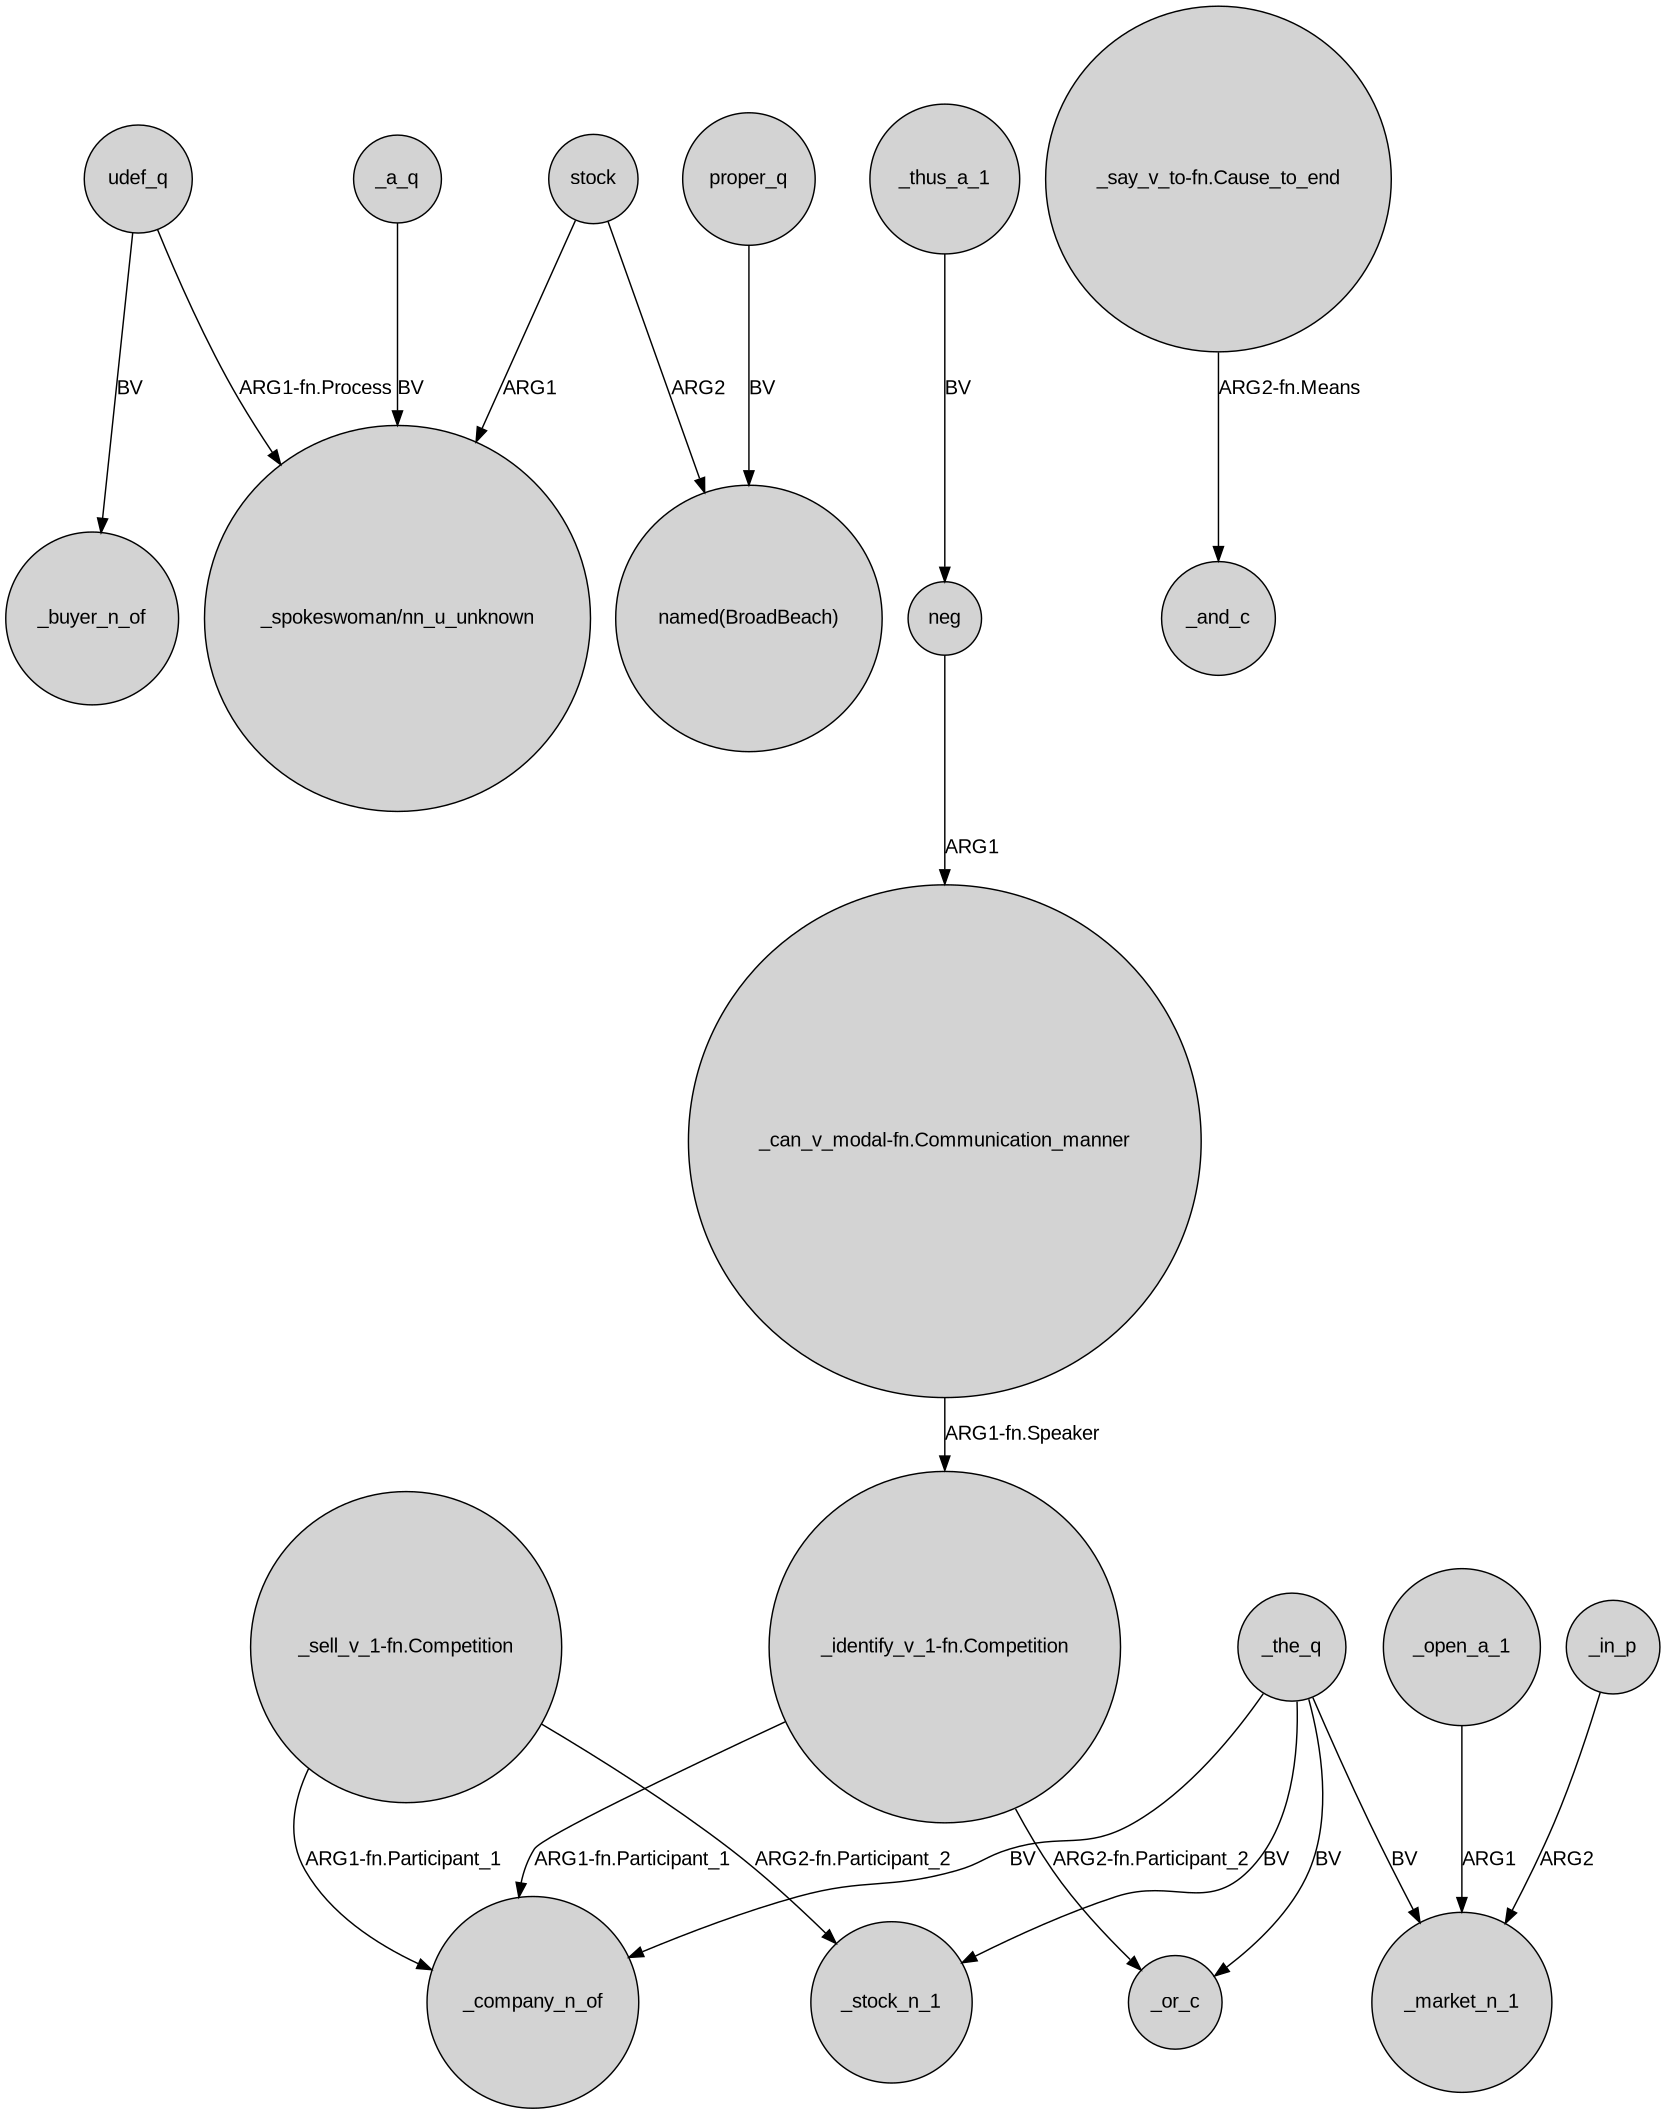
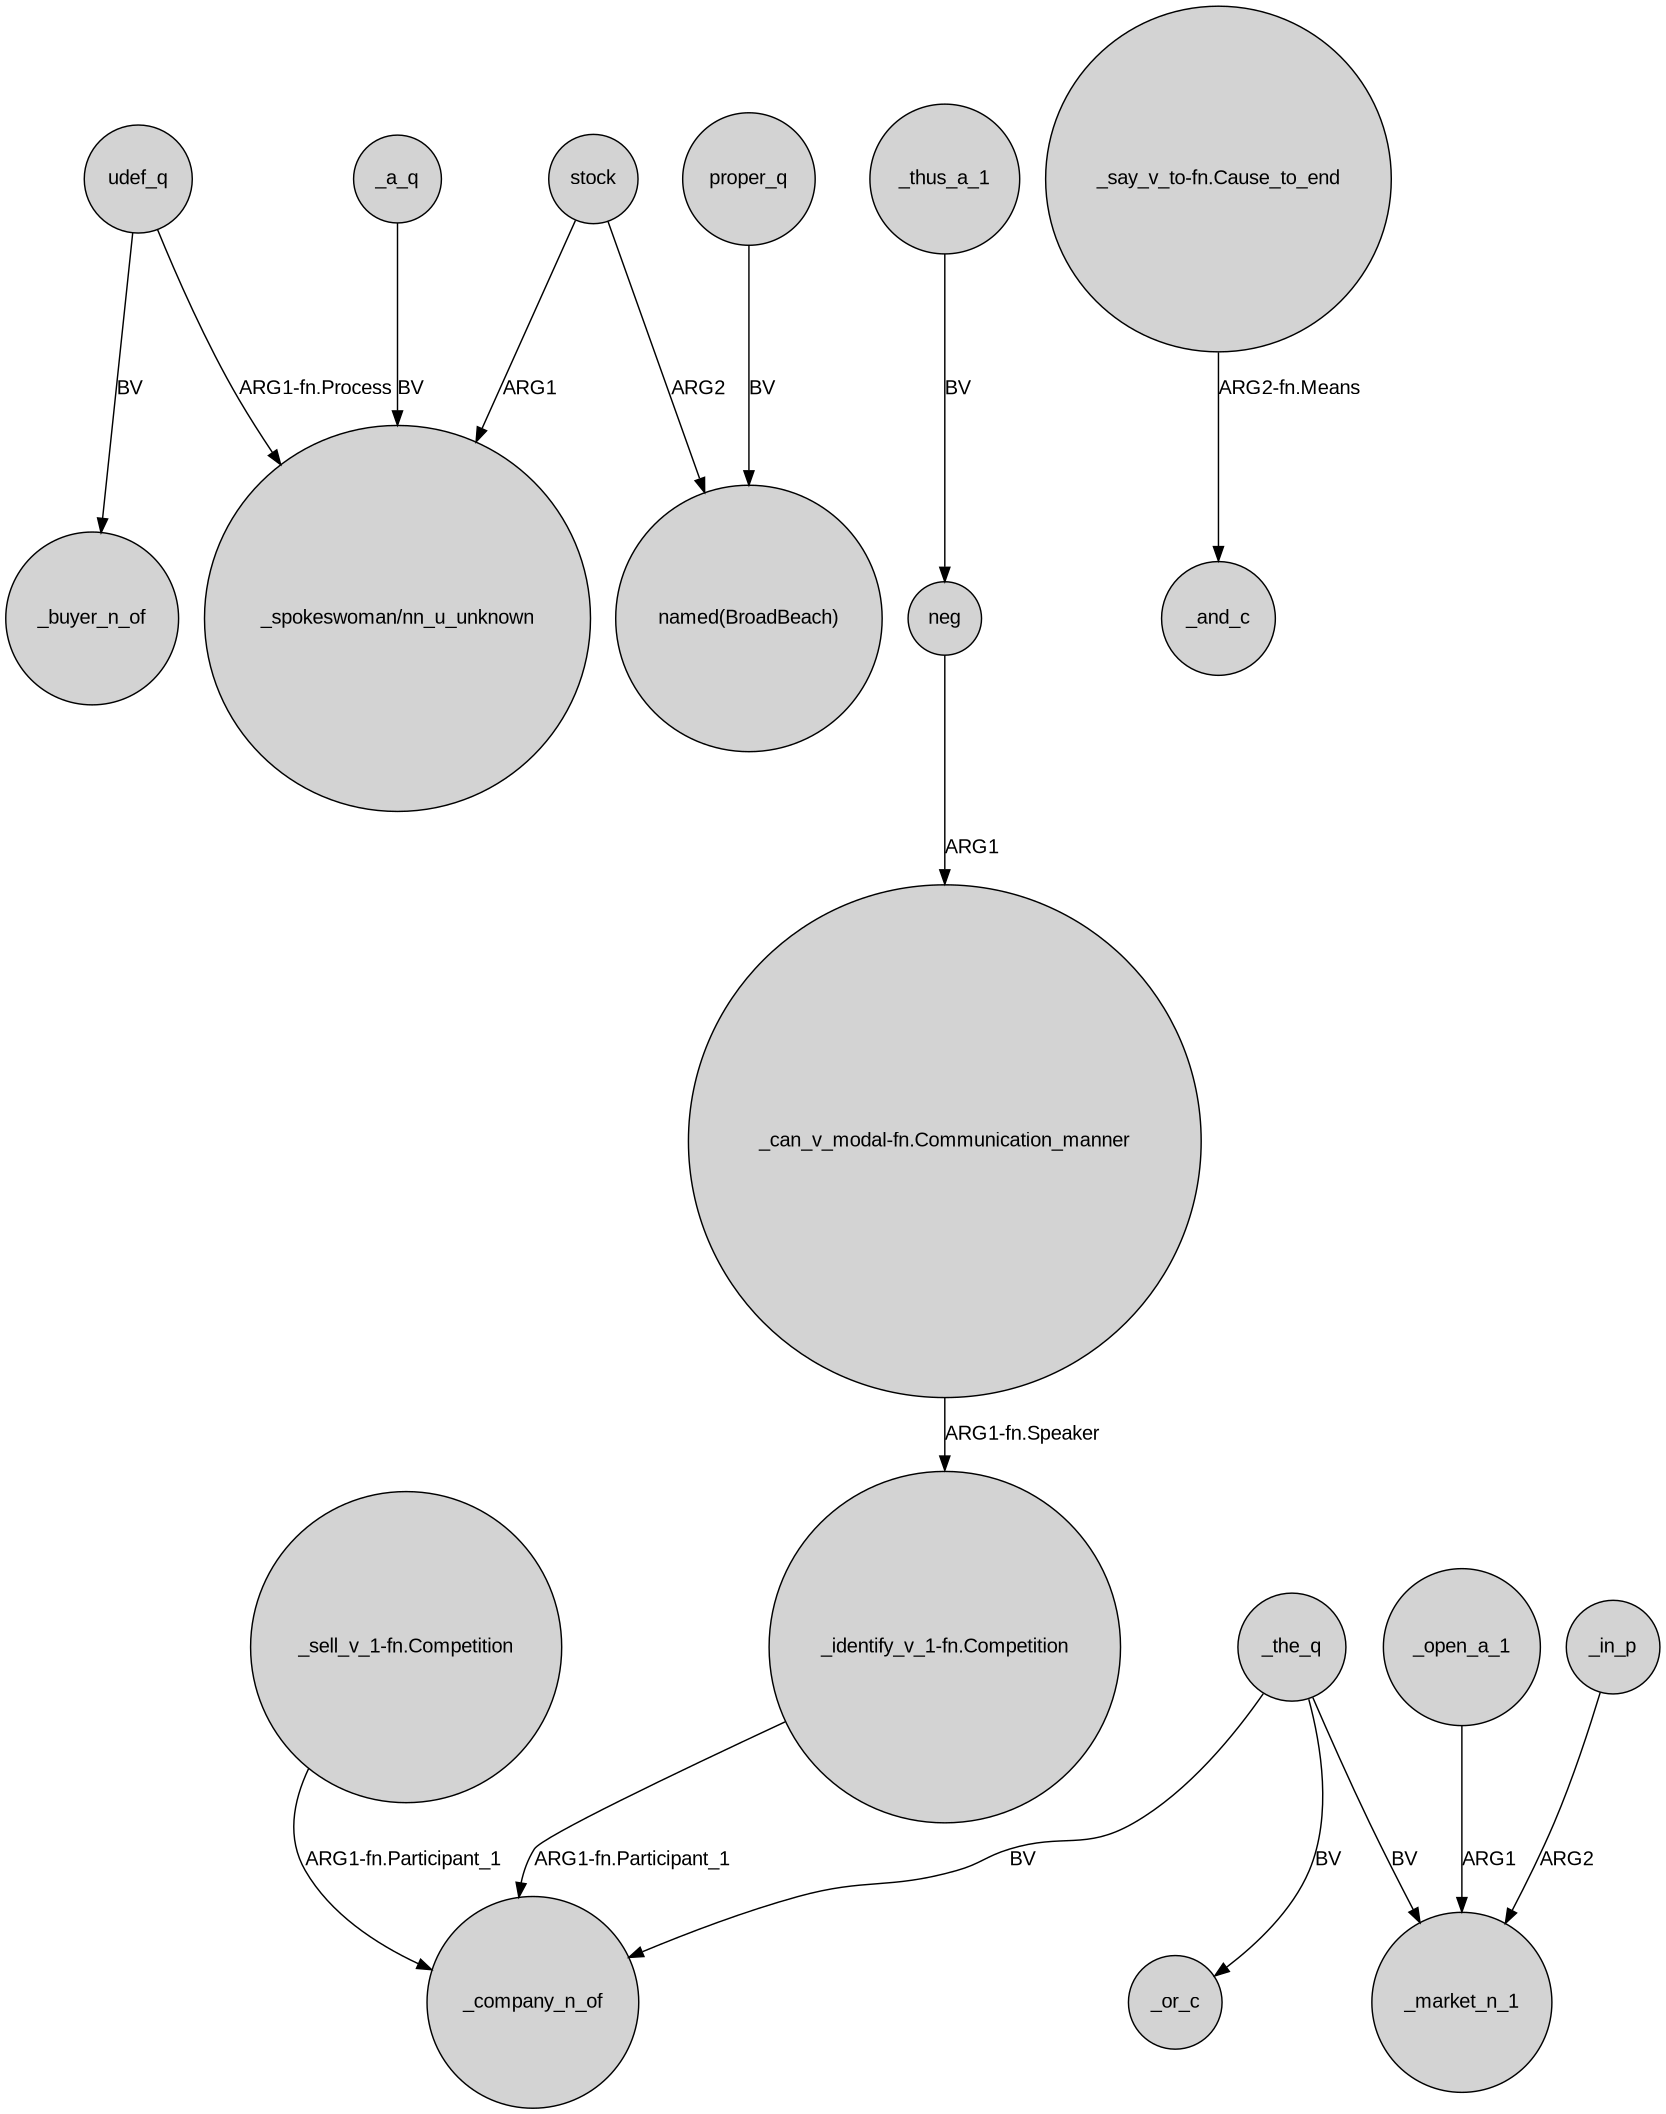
edge "_identify_v_1-fn.Competition" -> "_or_c": removed, label "ARG2-fn.Participant_2"
node "_stock_n_1": removed
